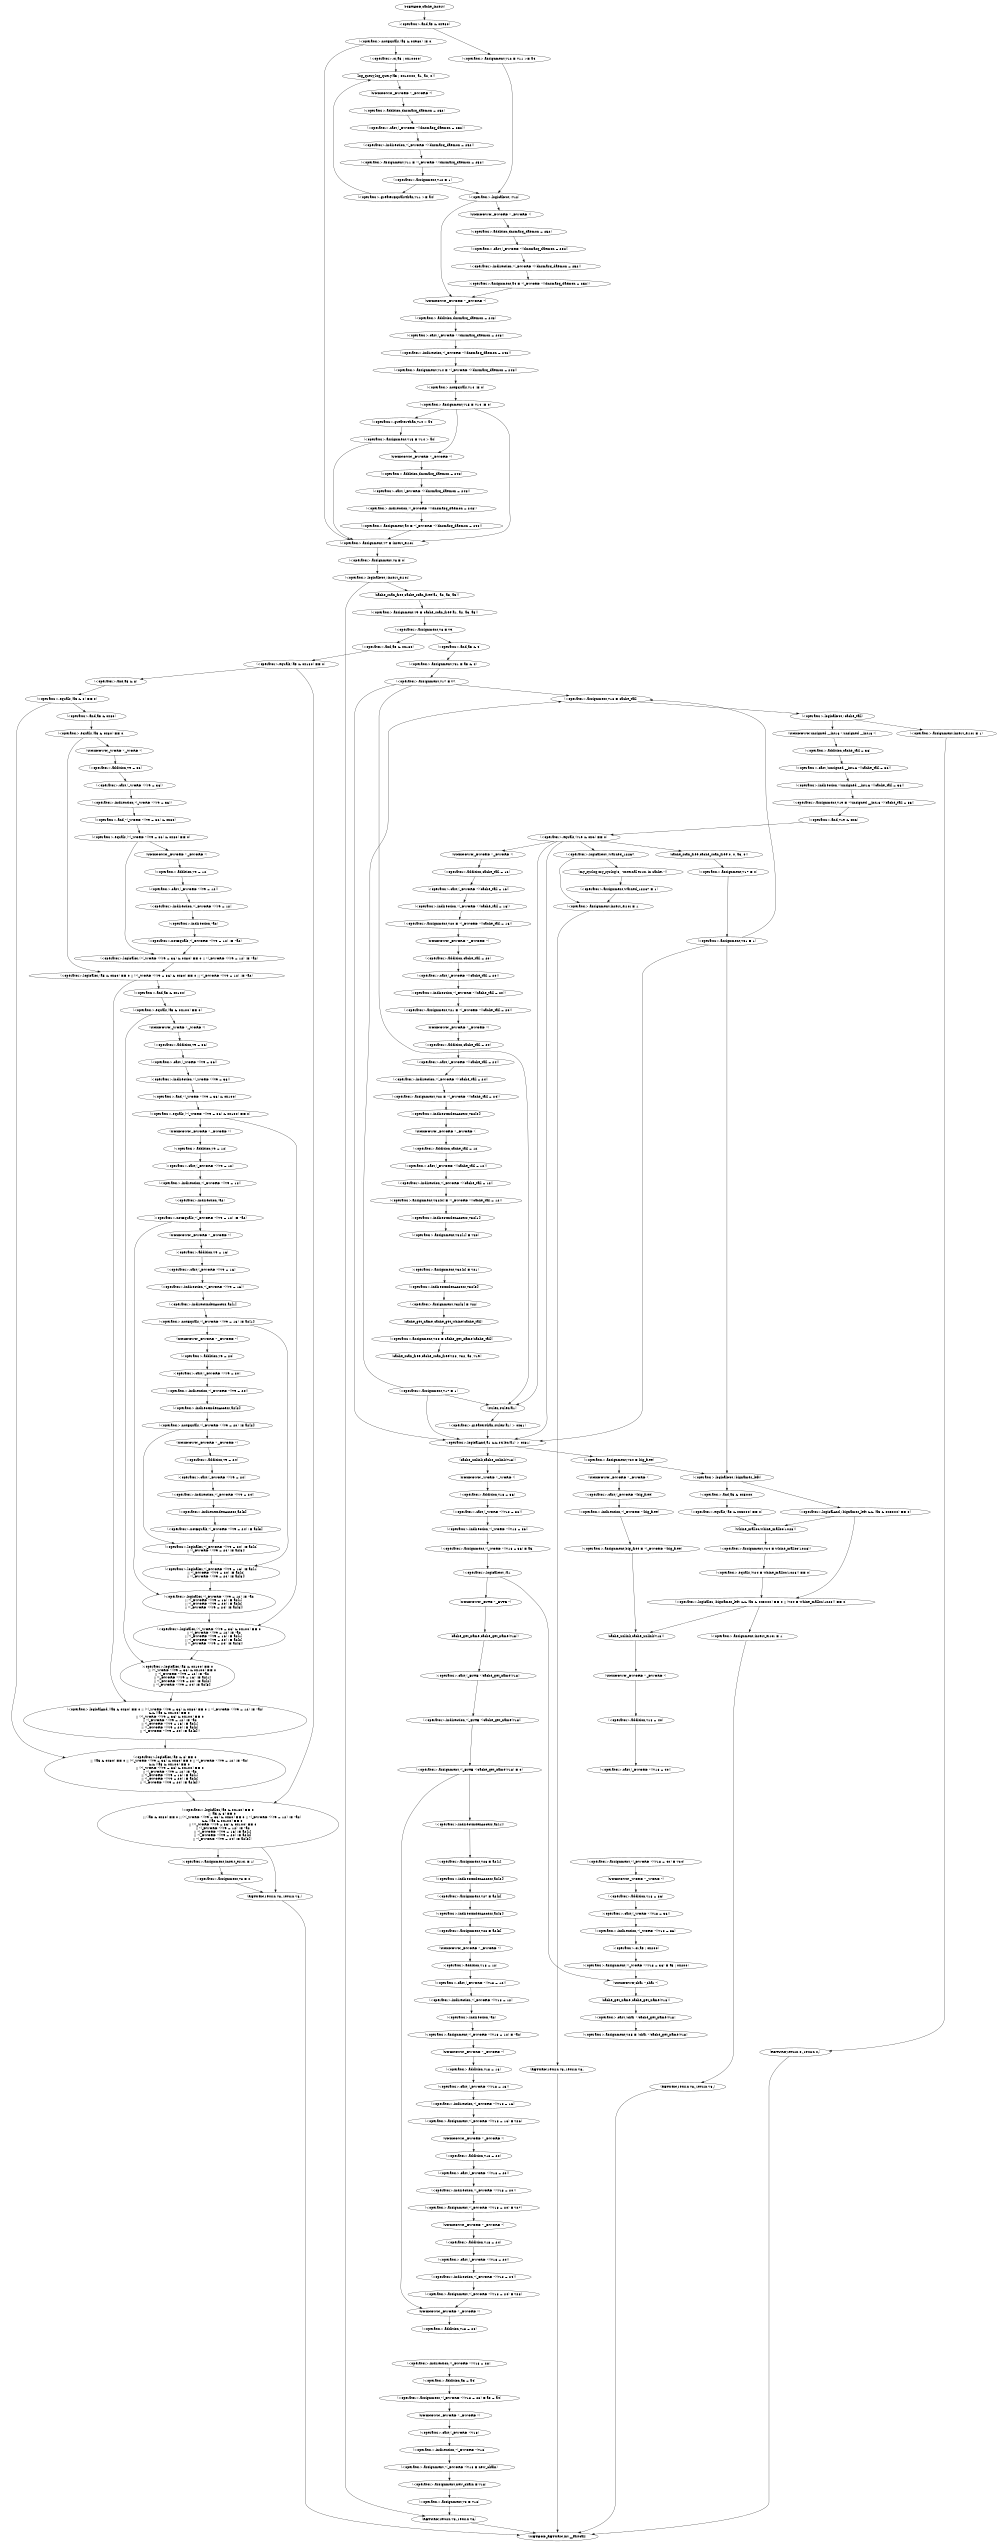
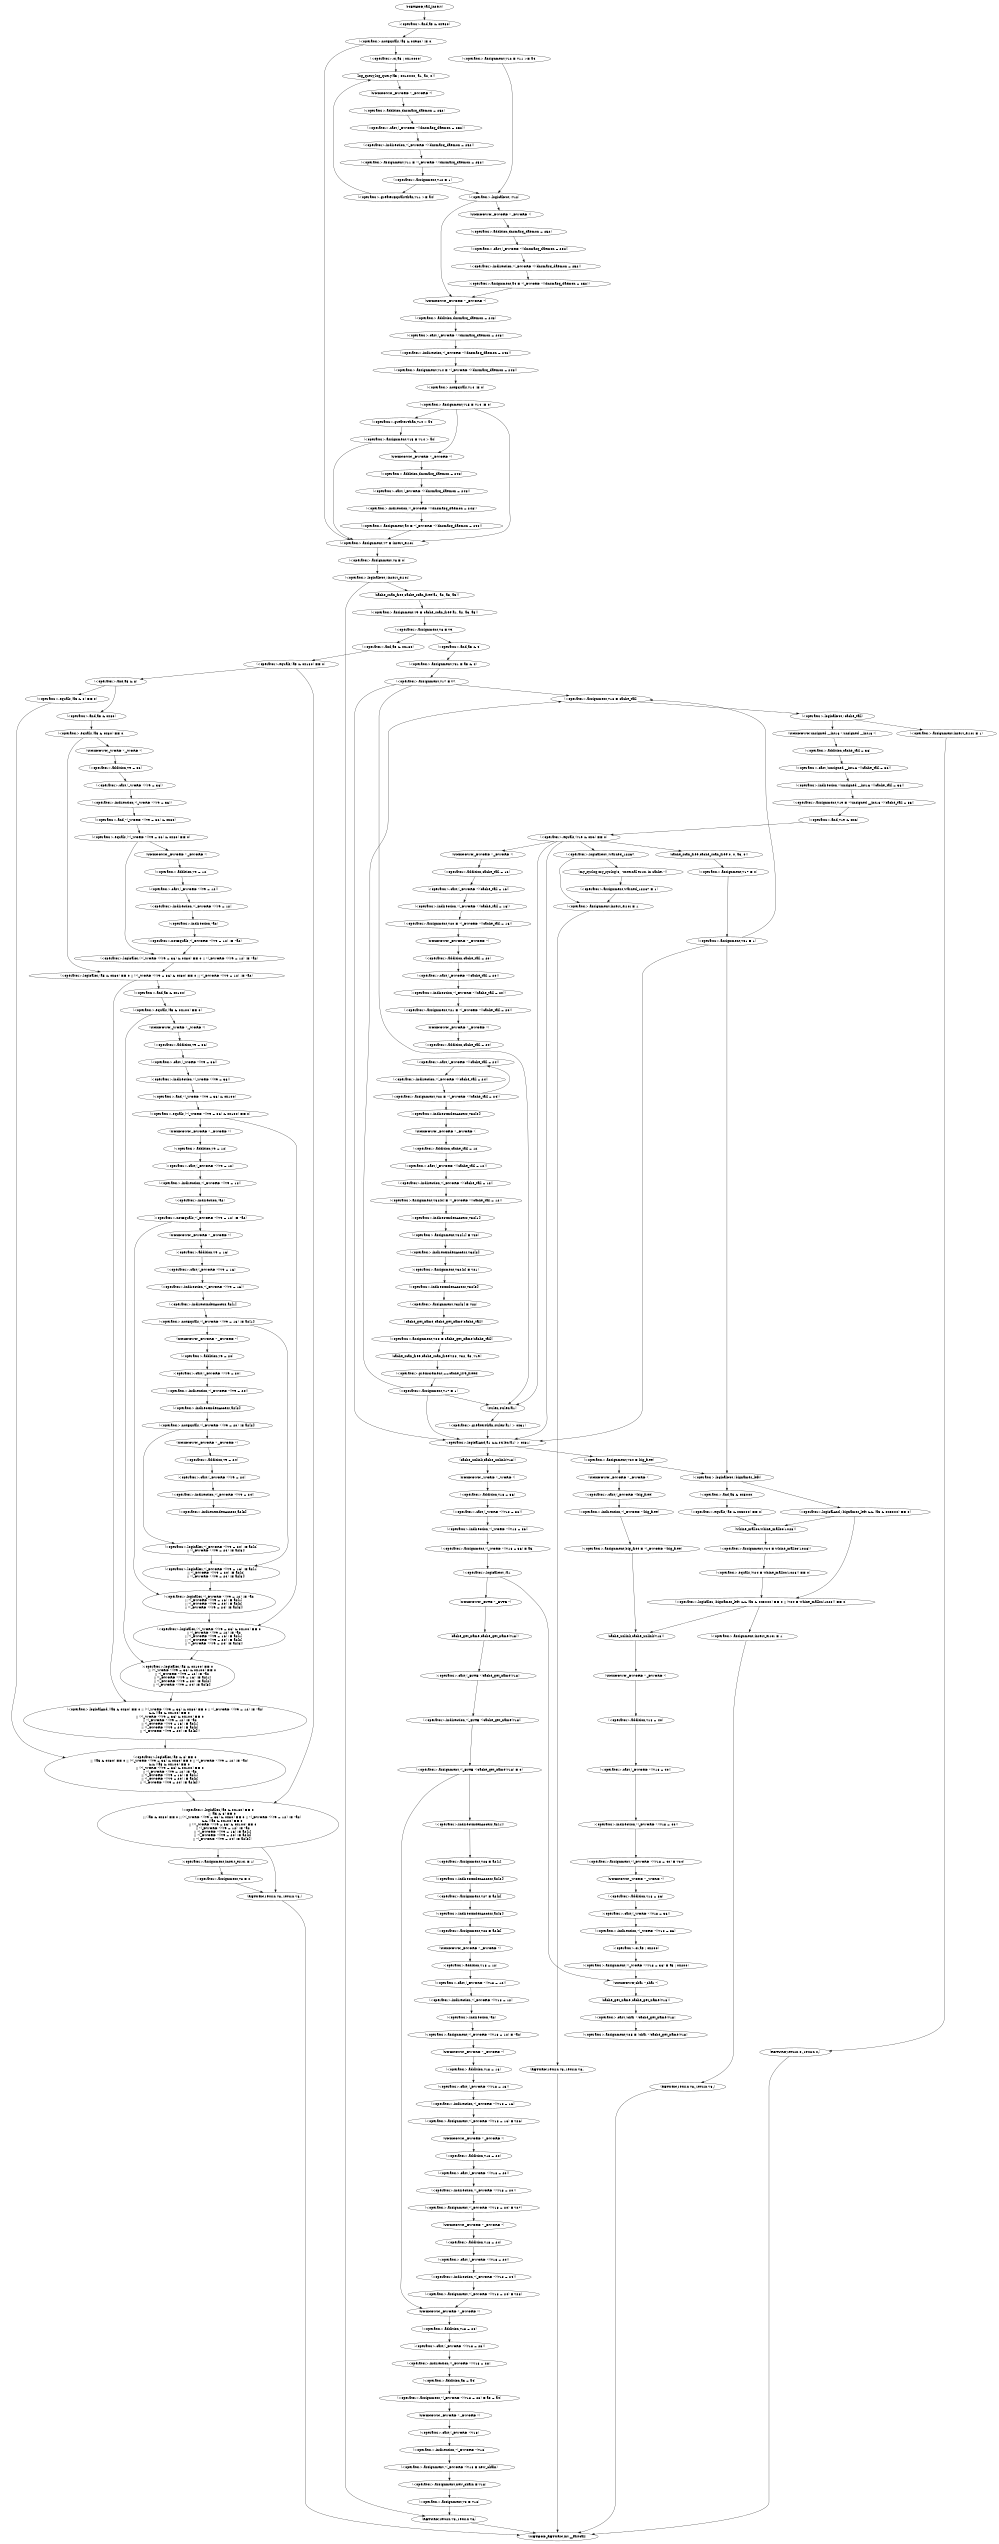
node "(METHOD,cache_insert)": label "(METHOD,cache_insert)" -> "(METHOD,tail_insert)"
edge "(<operator>.and,a5 & 0x980)" -> "(<operator>.assignment,v12 = v11 >= a4)": now "(<operator>.and,a5 & 0x980)" -> "(<operator>.notEquals,(a5 & 0x980) != 0)"
edge "(<operator>.notEquals,v14 != 0)" -> "(<operator>.assignment,v15 = v14 != 0)": removed
edge "(<operator>.equals,(a5 & 8) == 0)" -> "(<operator>.and,a5 & 0x80)": now "(<operator>.and,a5 & 8)" -> "(<operator>.and,a5 & 0x80)"
edge "(<operator>.addition,cache_tail + 24)" -> "(<operator>.cast,(_DWORD *)(cache_tail + 24))": now "(<operator>.assignment,v22 = *(_DWORD *)(cache_tail + 24))" -> "(<operator>.cast,(_DWORD *)(cache_tail + 24))"
node "(<operator>.indirectIndexAccess,v32[2])": added
node "(cache_get_name,cache_get_whine(cache_tail))": label "(cache_get_name,cache_get_whine(cache_tail))" -> "(cache_get_name,cache_get_name(cache_tail))"
node "(<operator>.preIncrement,++cache_live_freed)": added
node "(<operator>.notEquals,*(_DWORD *)(v9 + 24) != a2[3])": removed
node "(<operator>.indirection,*(_DWORD *)(v18 + 40))": added
node "(<operator>.cast,(_DWORD *)(v18 + 28))": added
